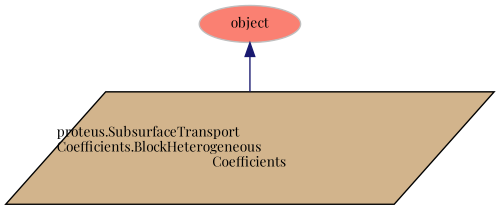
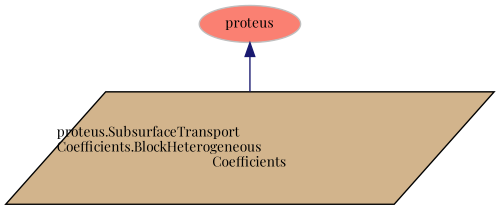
node "object": label "object" -> "proteus"
